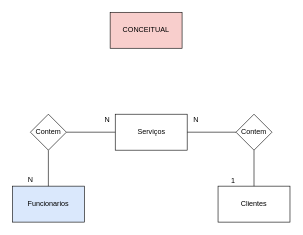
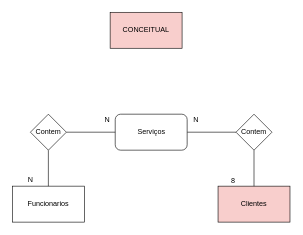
node "Serviços": shape rectangle -> rounded rectangle
node "1": label "1" -> "8"
node "Funcionarios": fillcolor #dae8fc -> #ffffff
node "Clientes": fillcolor #ffffff -> #f8cecc
